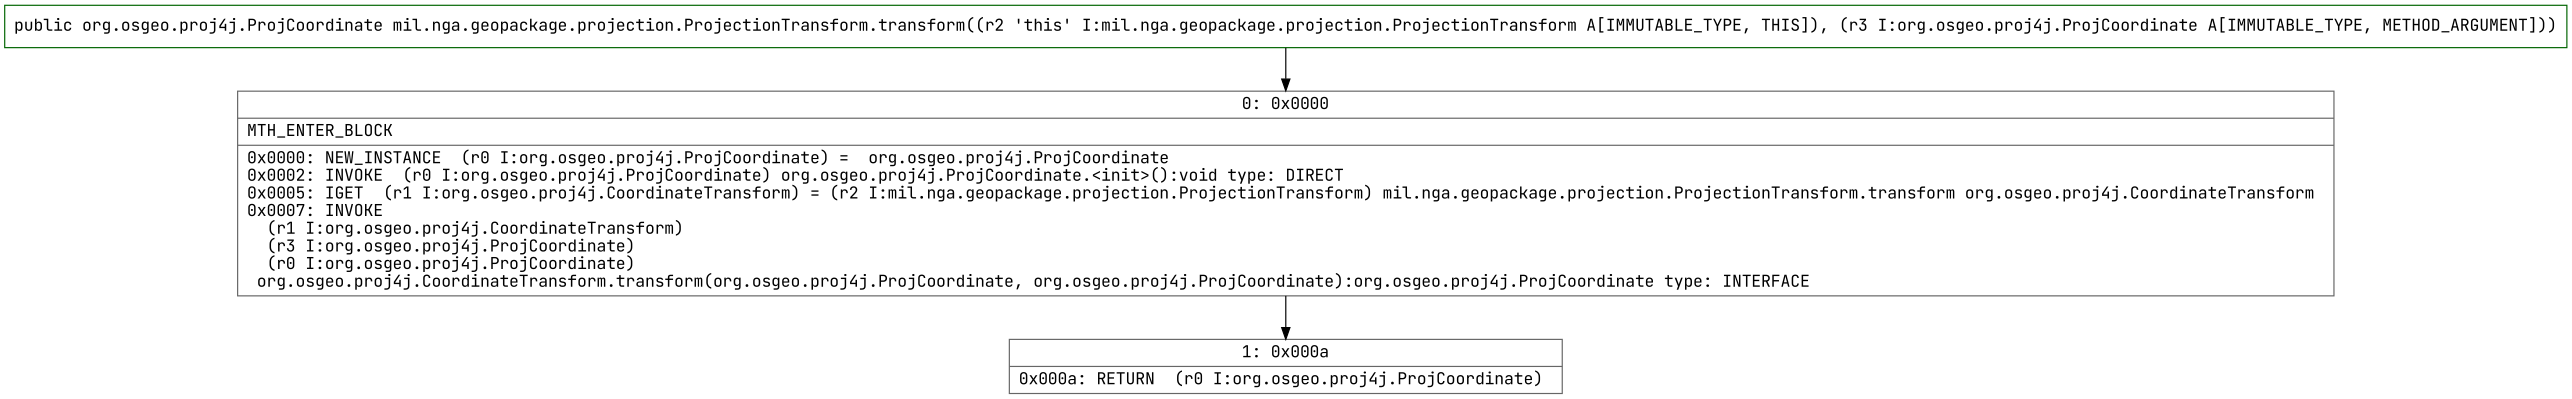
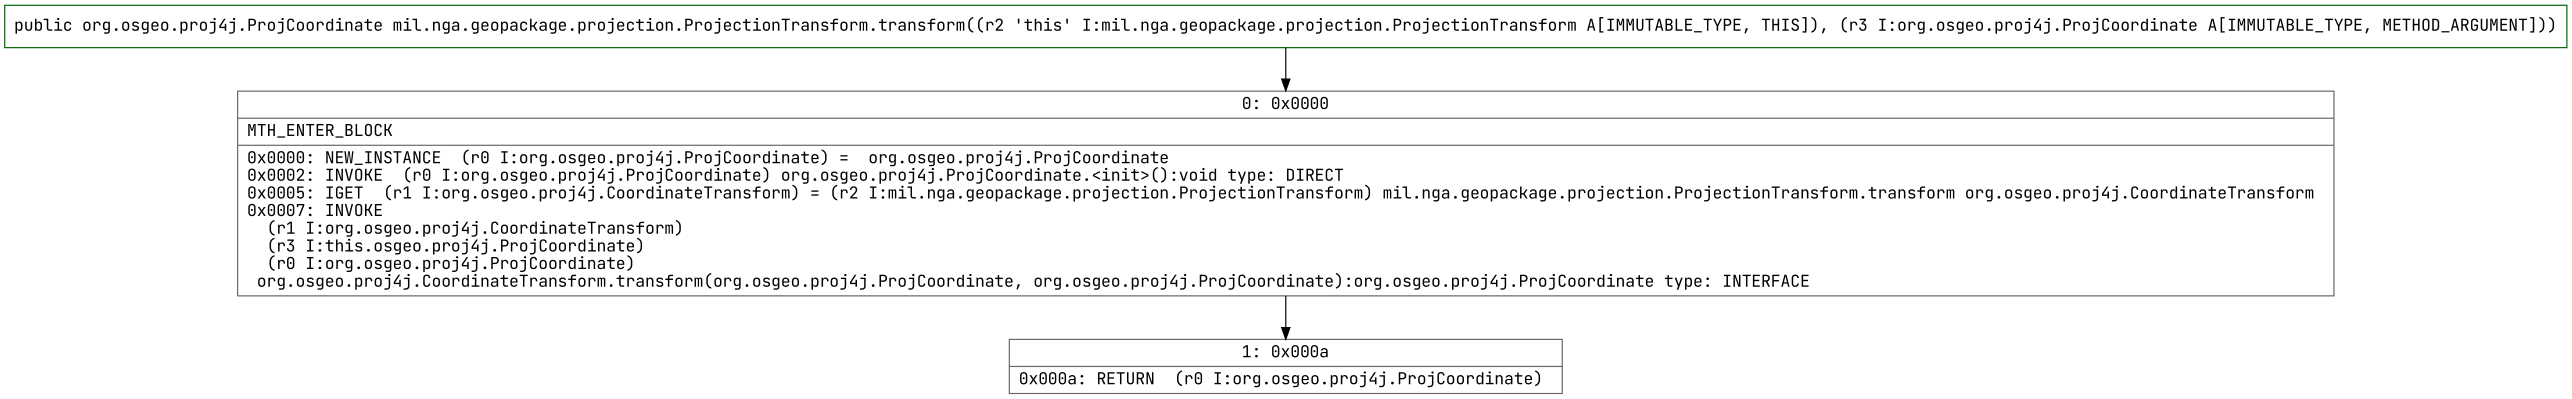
node "0: 0x0000": text "(r3 I:org.osgeo.proj4j.ProjCoordinate)" -> "(r3 I:this.osgeo.proj4j.ProjCoordinate)"
